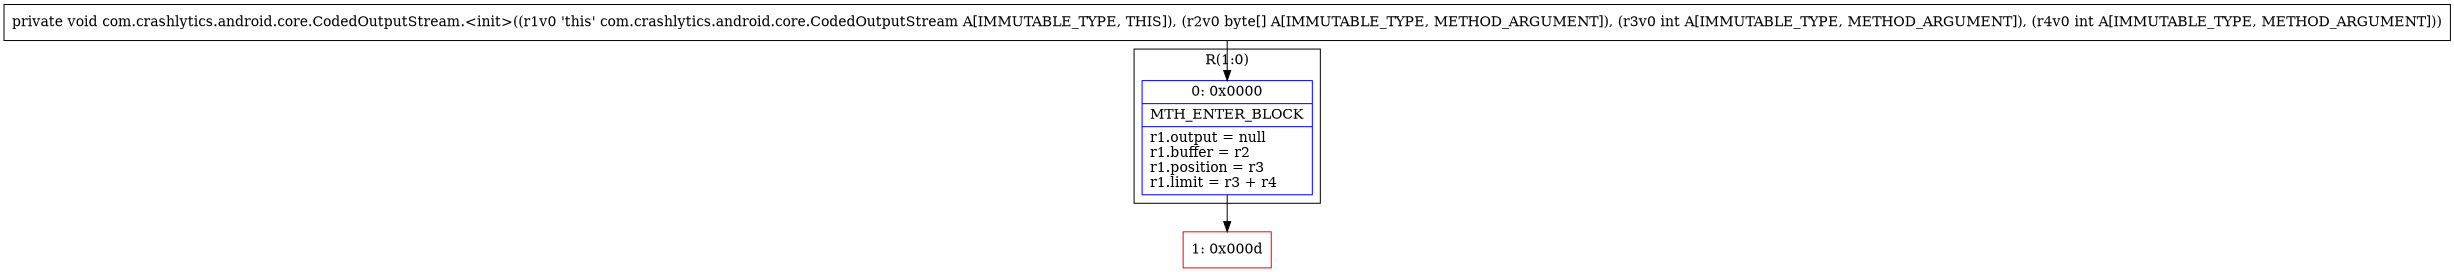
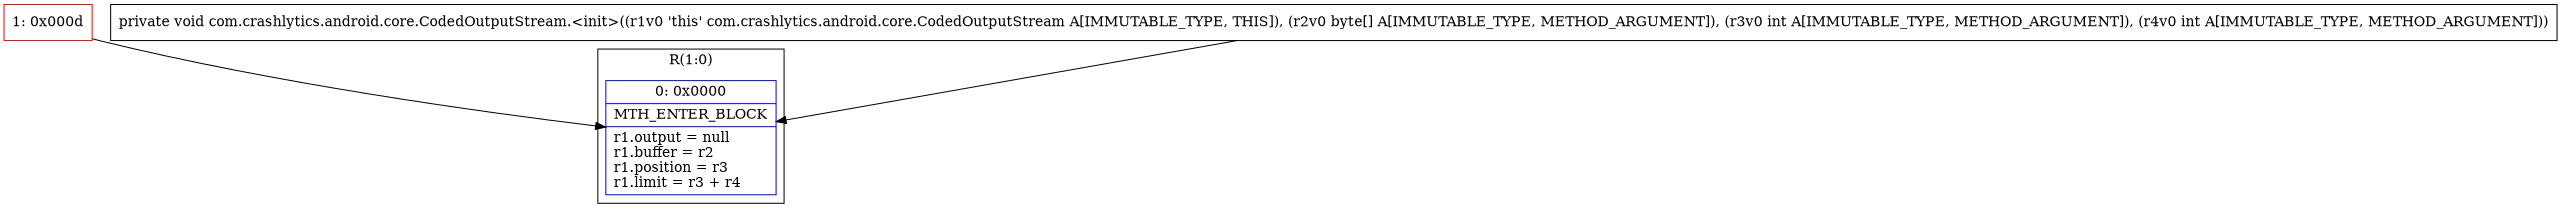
edge "0: 0x0000" -> "1: 0x000d": reversed
